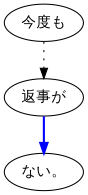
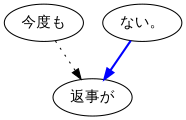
edge "返事が" -> "ない。": reversed
